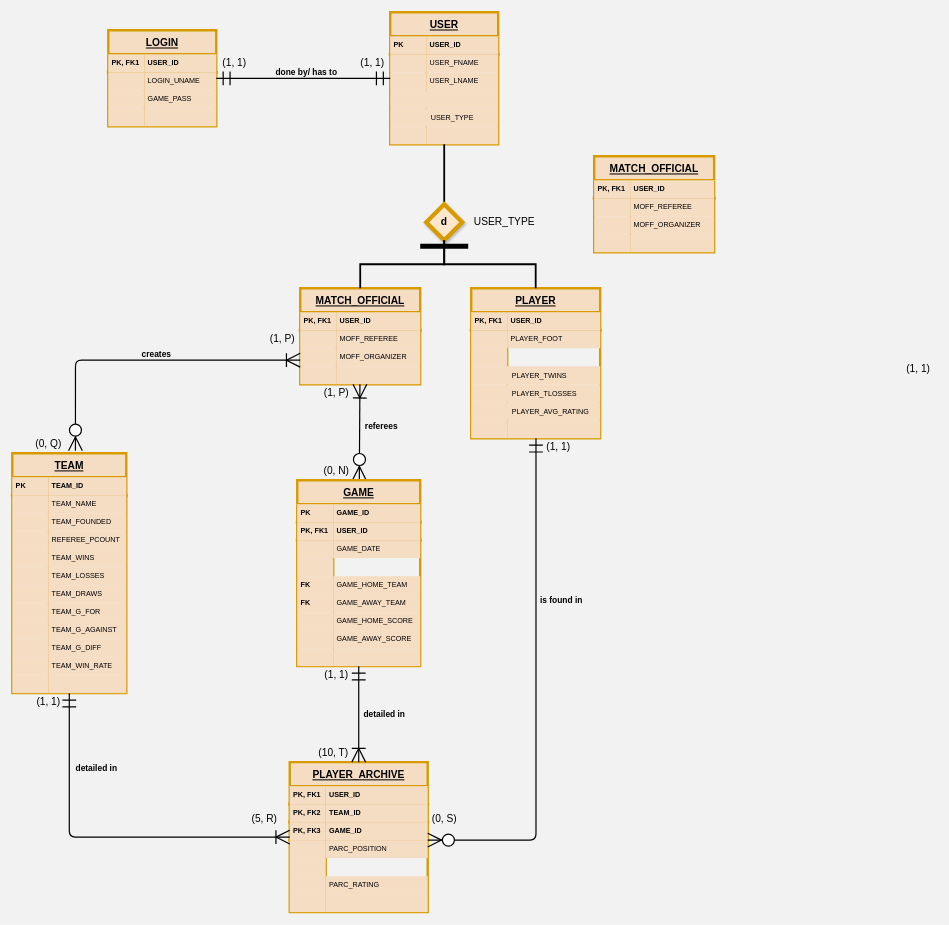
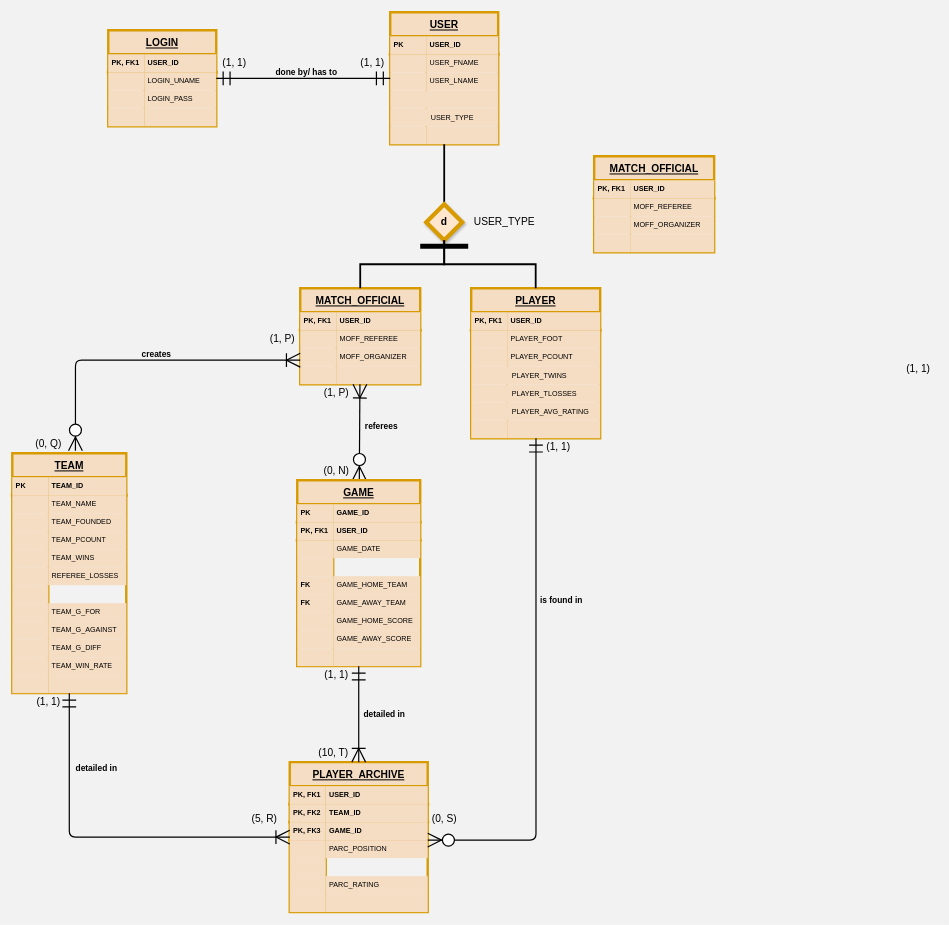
node "GAME_PASS": label "GAME_PASS" -> "LOGIN_PASS"
node "PLAYER_PCOUNT": added
node "REFEREE_PCOUNT": label "REFEREE_PCOUNT" -> "TEAM_PCOUNT"
node "TEAM_LOSSES": label "TEAM_LOSSES" -> "REFEREE_LOSSES"
node "TEAM_DRAWS": removed
